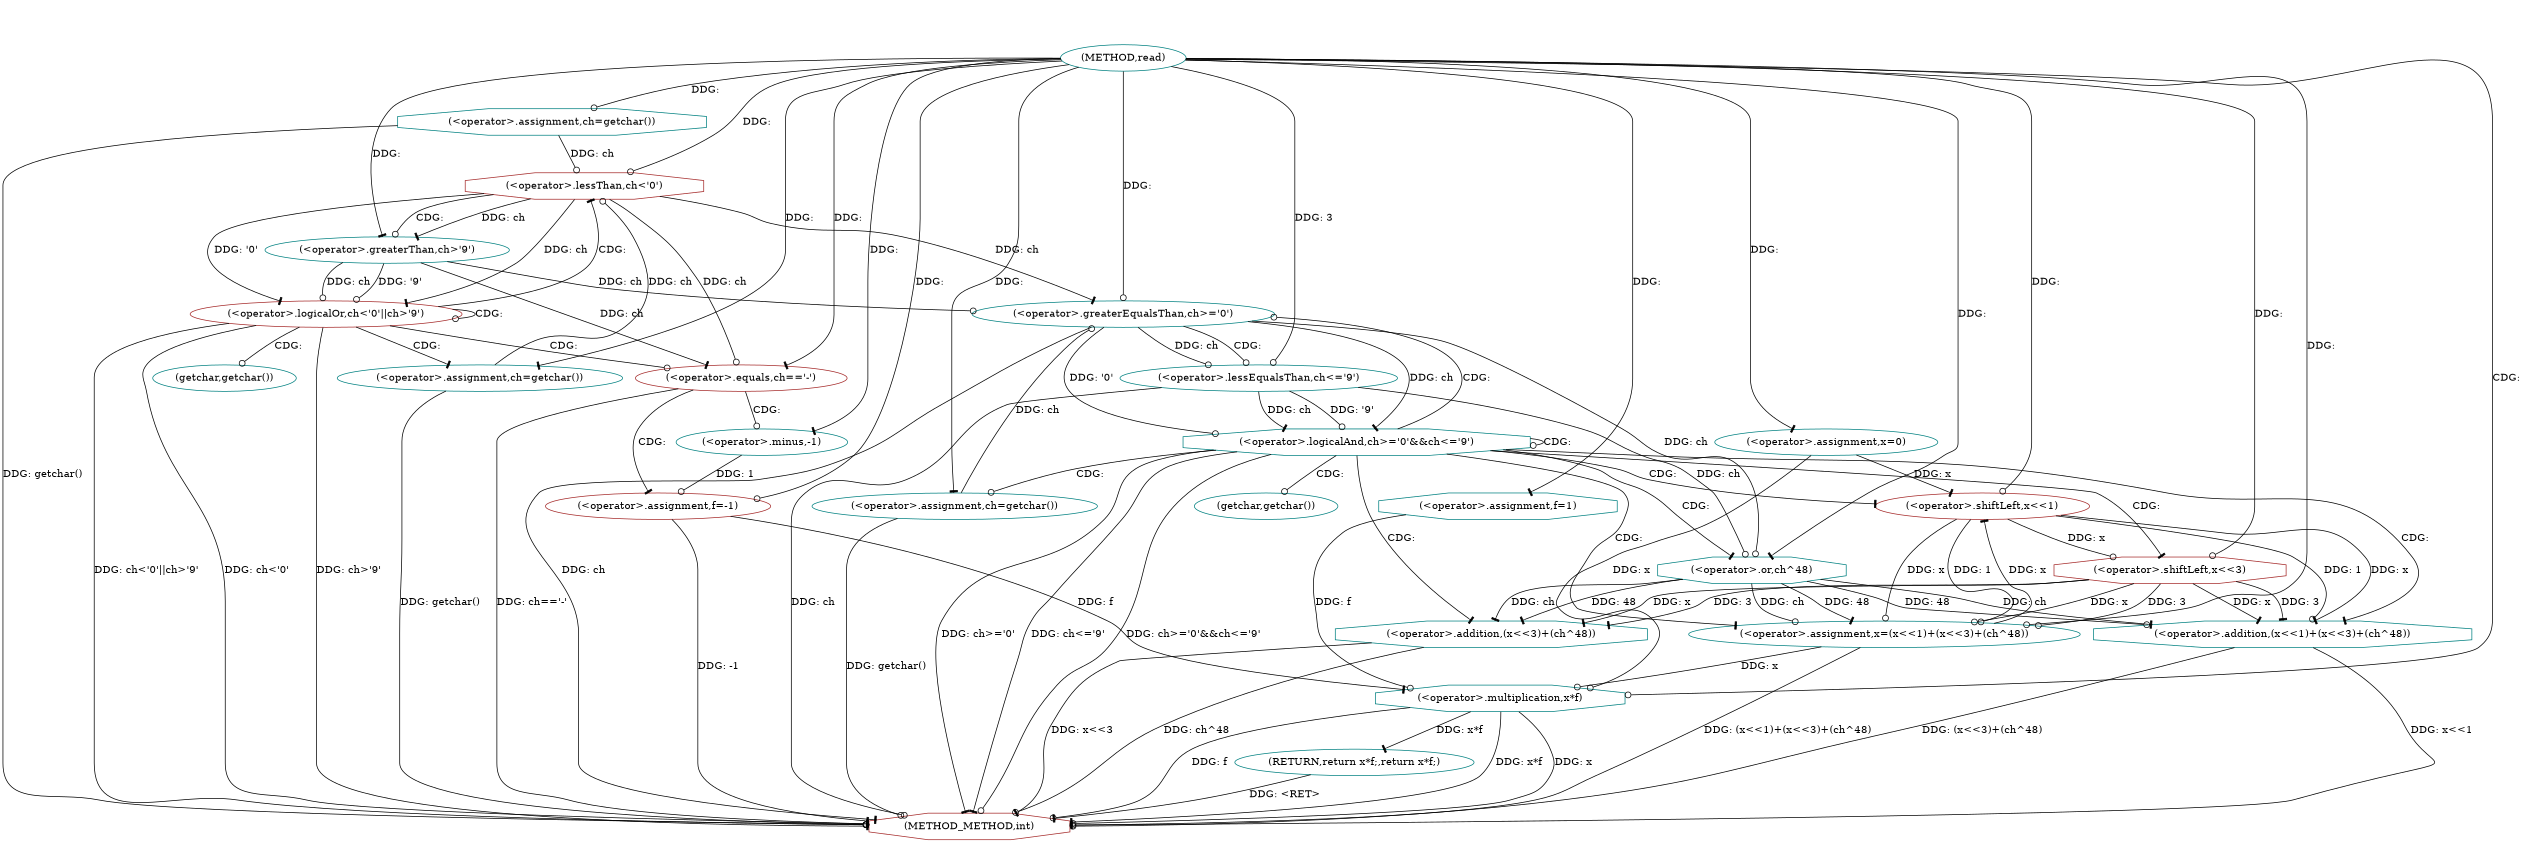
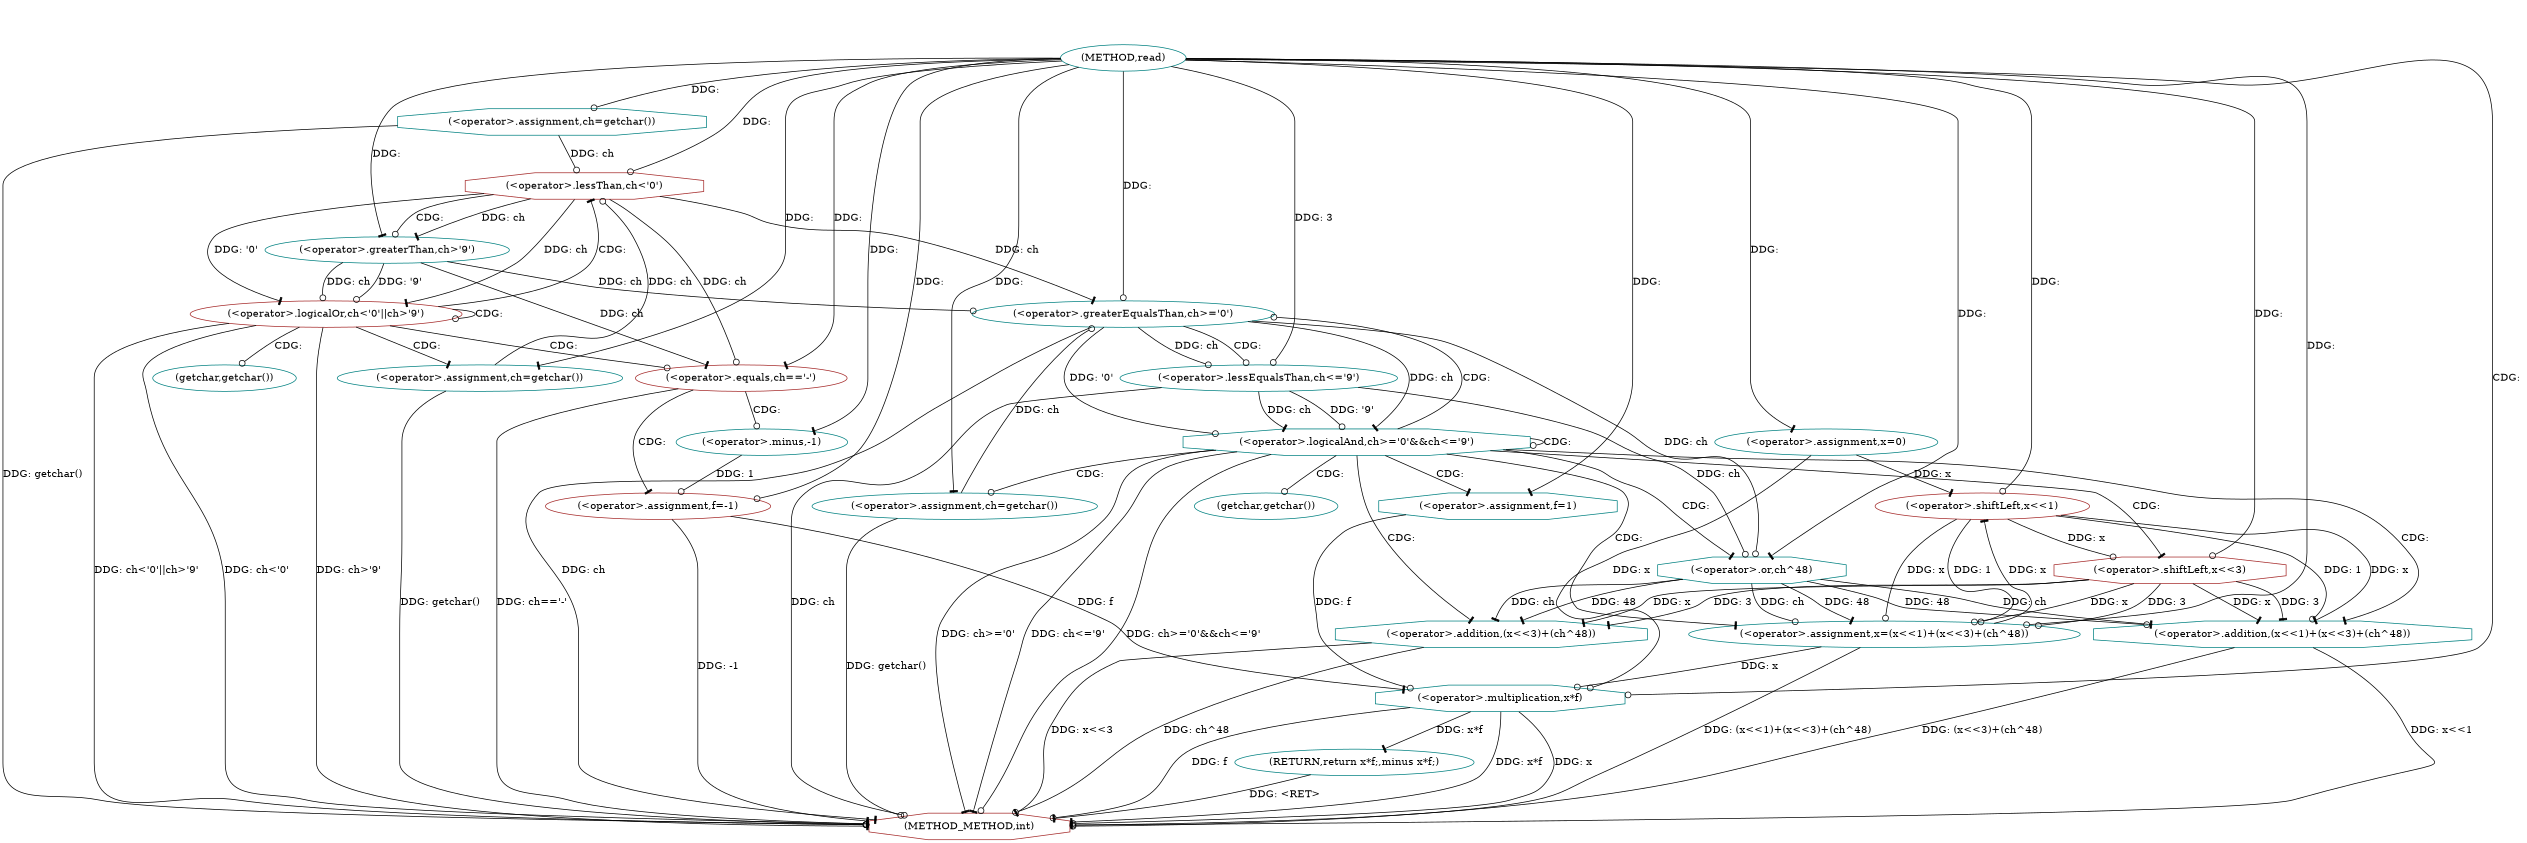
edge "(<operator>.logicalAnd,ch>='0'&&ch<='9')" -> "(<operator>.shiftLeft,x<<1)": now "(<operator>.logicalAnd,ch>='0'&&ch<='9')" -> "(<operator>.assignment,f=1)"
node "(RETURN,return x*f;,return x*f;)": label "(RETURN,return x*f;,return x*f;)" -> "(RETURN,return x*f;,minus x*f;)"
